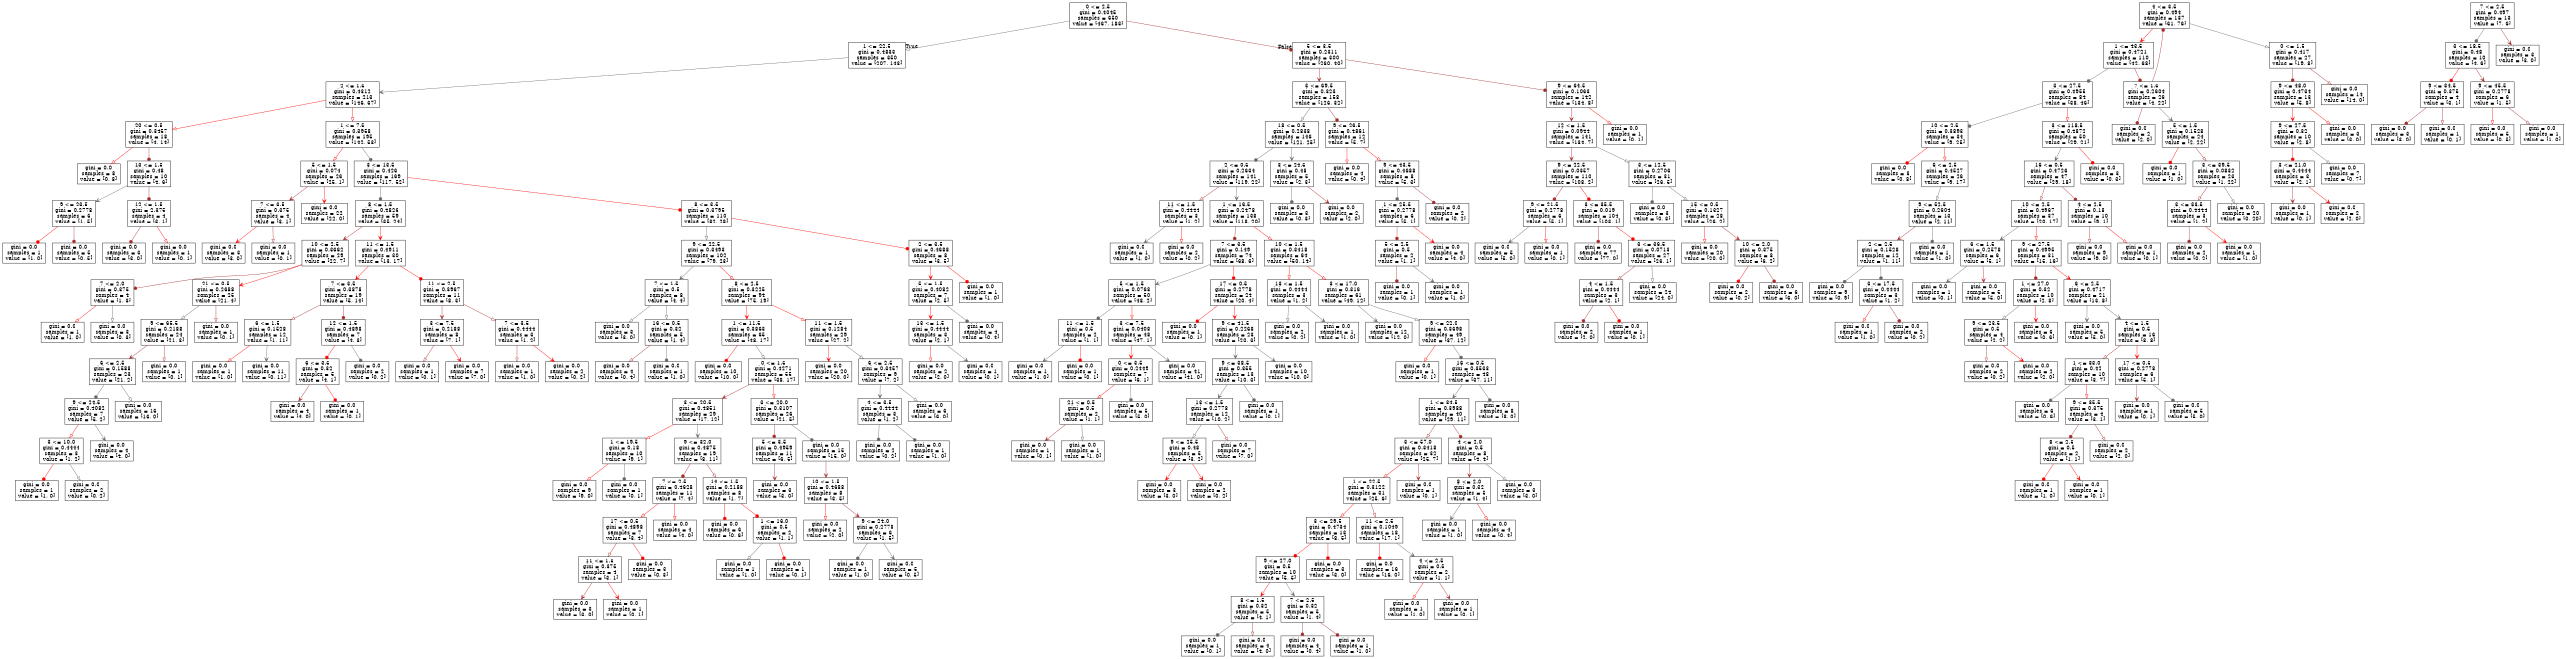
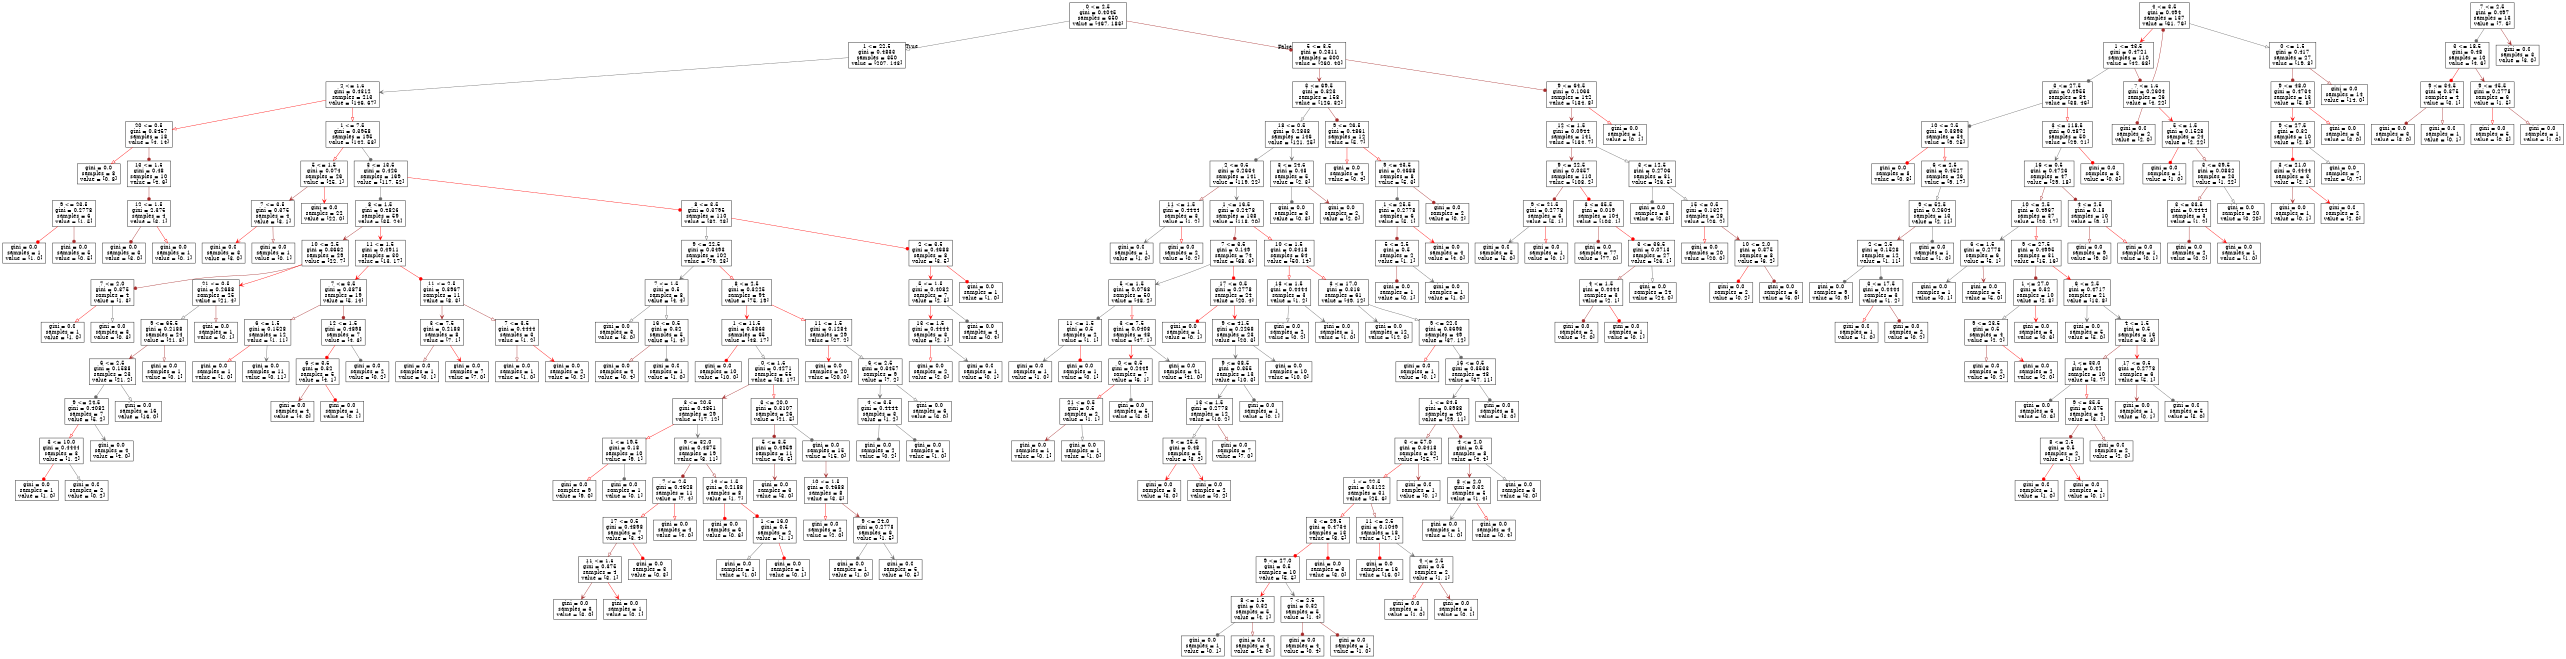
edge "7 <= 1.5 gini = 0.2604 samples = 26 value = [4, 22]" -> "5 <= 1.5 gini = 0.1528 samples = 24 value = [2, 22]": color gray40 -> red
edge "13 <= 1.5 gini = 0.48 samples = 10 value = [4, 6]" -> "9 <= 23.5 gini = 0.2778 samples = 6 value = [1, 5]": removed
node "6 <= 1.5 gini = 0.2578 samples = 6 value = [5, 1]": label "6 <= 1.5 gini = 0.2578 samples = 6 value = [5, 1]" -> "6 <= 1.5 gini = 0.2778 samples = 6 value = [5, 1]"
